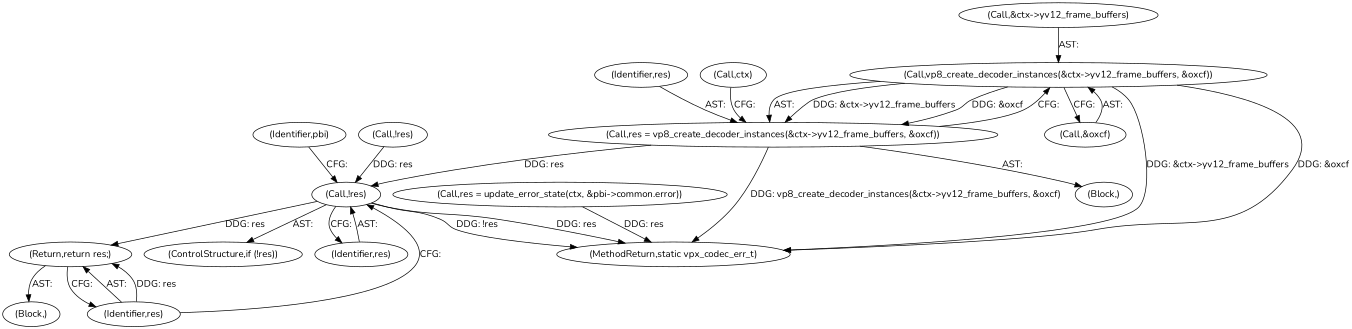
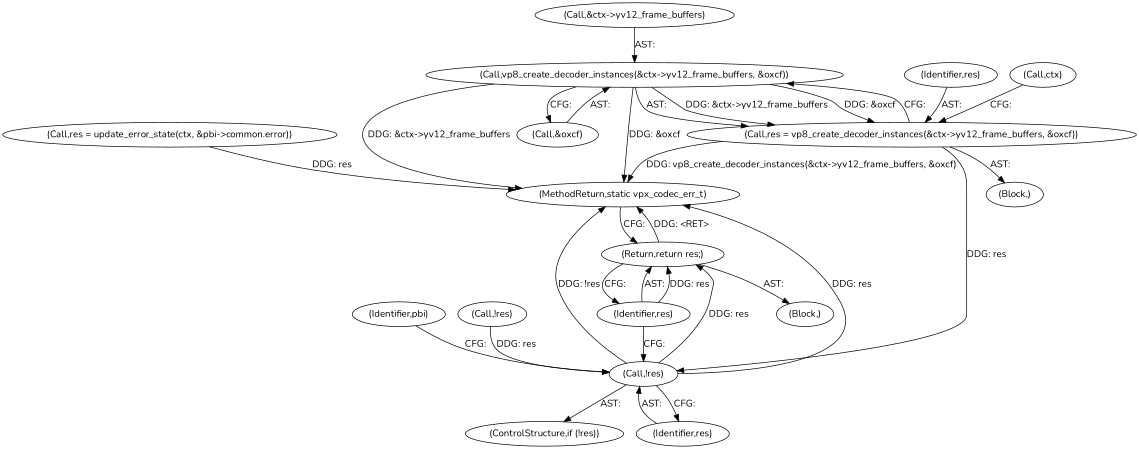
edge "(MethodReturn,static vpx_codec_err_t)" -> "(Return,return res;)": added, label "CFG:"
edge "(Return,return res;)" -> "(MethodReturn,static vpx_codec_err_t)": added, label "DDG: <RET>"
